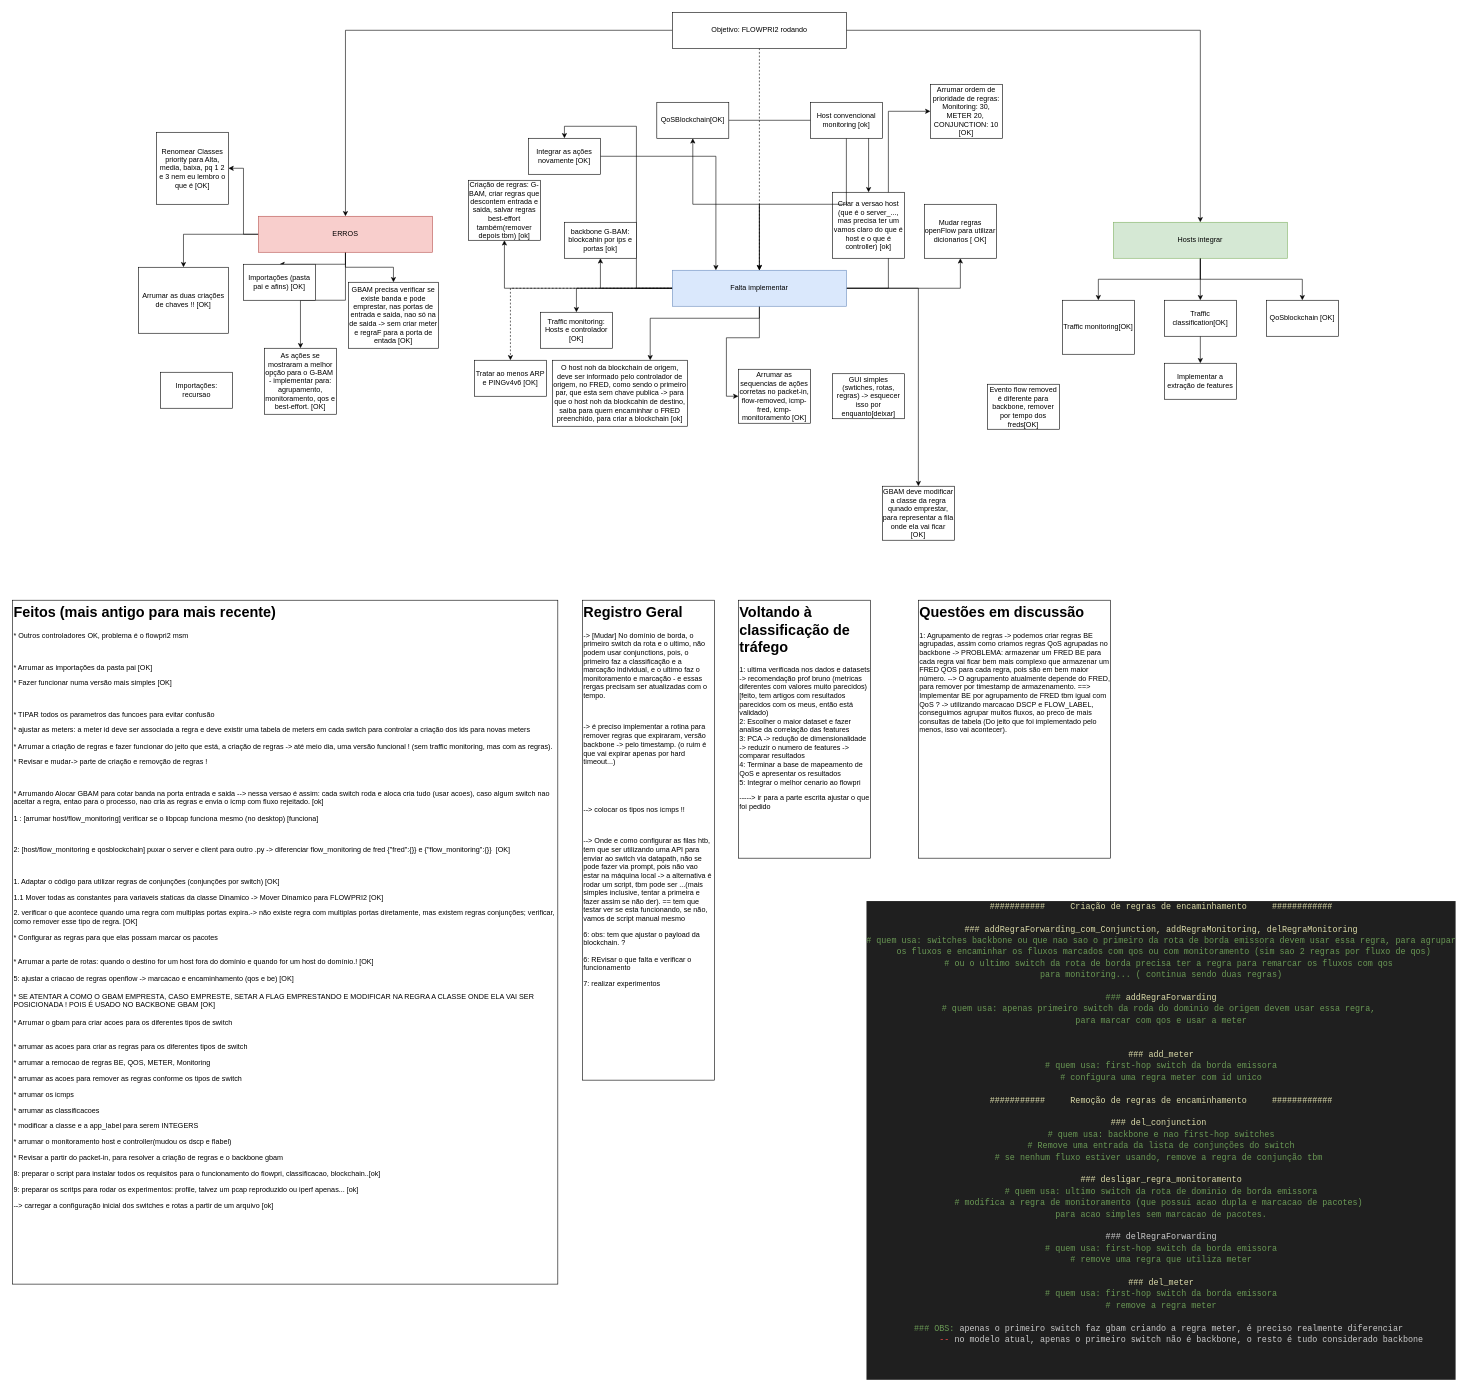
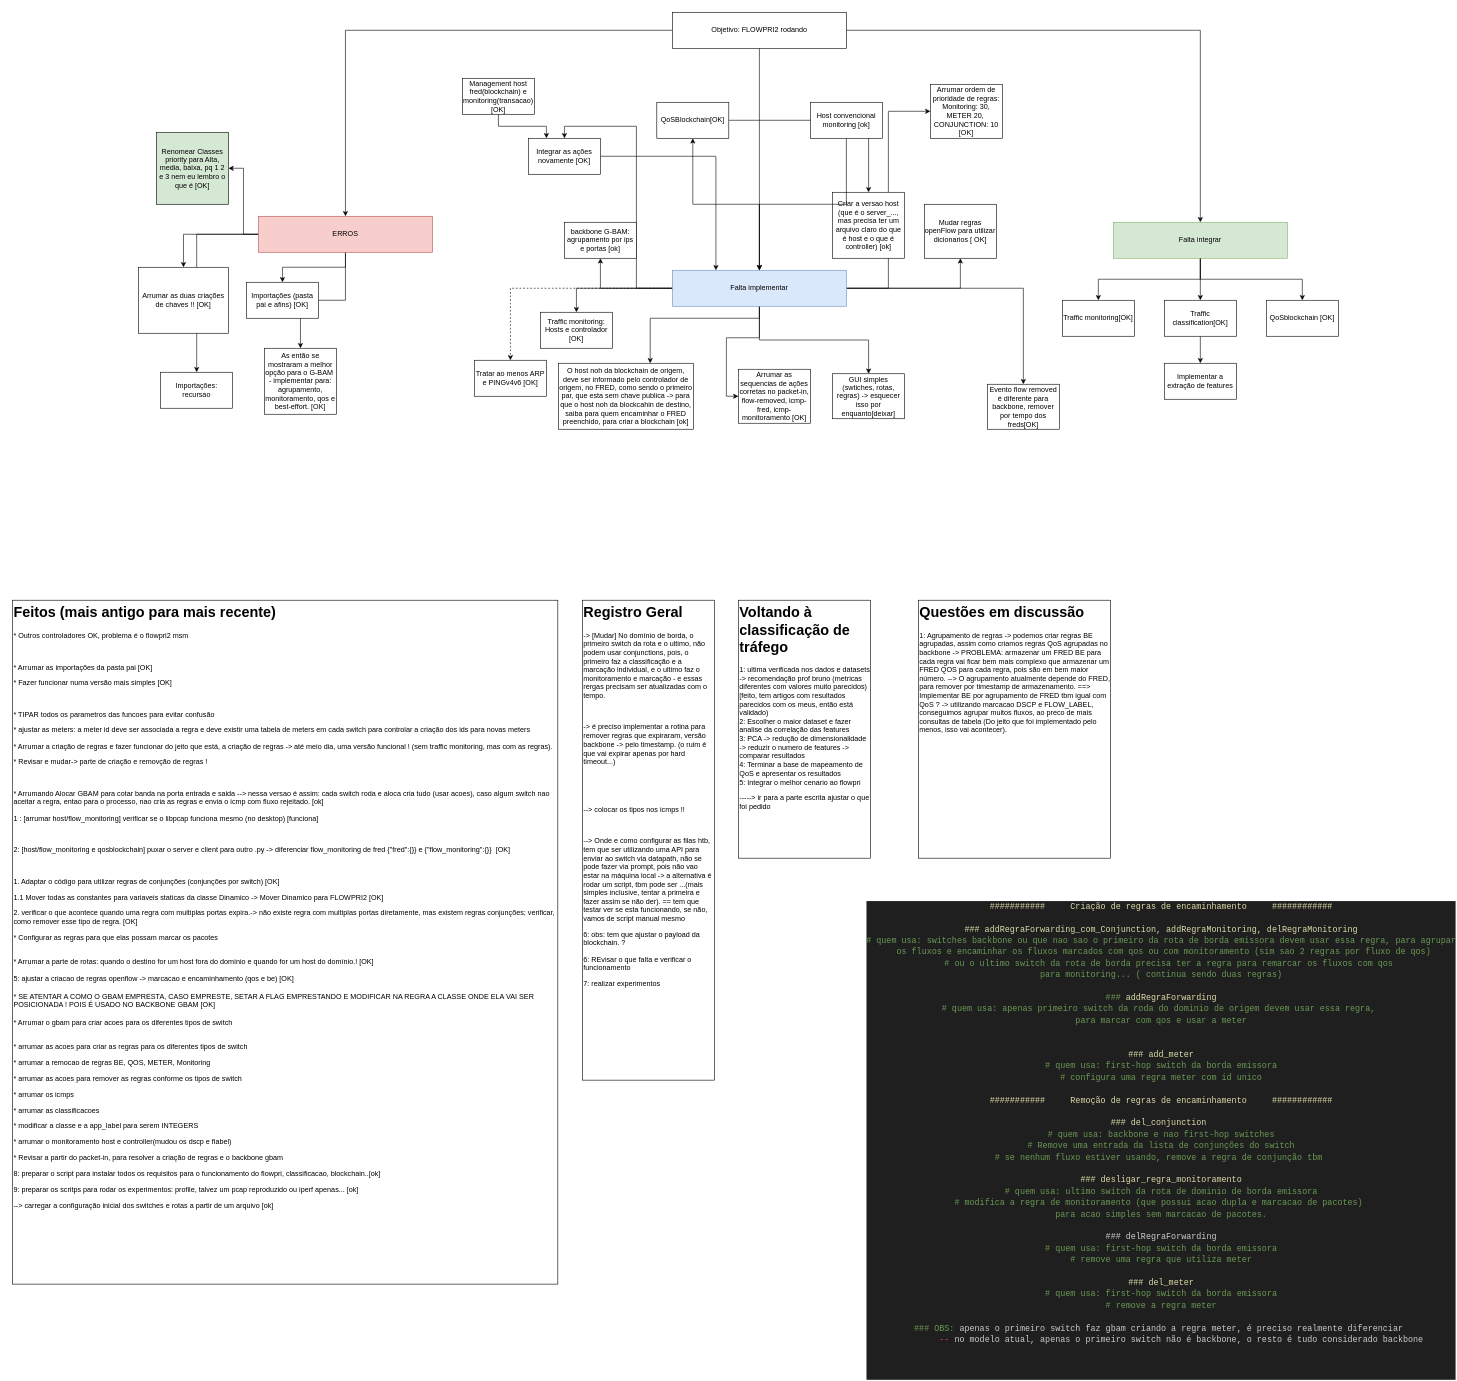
node "Management host fred(blockchain) e monitoring(transacao)[OK]": added
edge "Management host fred(blockchain) e monitoring(transacao)[OK]" -> "Integrar as ações novamente [OK]": added
edge "Objetivo: FLOWPRI2 rodando" -> "Falta implementar": style dashed -> solid
node "Renomear Classes priority para Alta, media, baixa, pq 1 2 e 3 nem eu lembro o que é [OK]": fillcolor #ffffff -> #d5e8d4
node "Criação de regras: G-BAM, criar regras que descontem entrada e saida, salvar regras best-effort também(remover depois tbm) [ok]": removed
node "Criar a versao host (que é o server_..., mas precisa ter um vamos claro do que é host e o que é controller) [ok]": label "Criar a versao host (que é o server_..., mas precisa ter um vamos claro do que é host e o que é controller) [ok]" -> "Criar a versao host (que é o server_..., mas precisa ter um arquivo claro do que é host e o que é controller) [ok]"
node "backbone G-BAM: blockcahin por ips e portas [ok]": label "backbone G-BAM: blockcahin por ips e portas [ok]" -> "backbone G-BAM: agrupamento por ips e portas [ok]"
node "Hosts integrar": label "Hosts integrar" -> "Falta integrar"
edge "Falta implementar" -> "Criação de regras: G-BAM, criar regras que descontem entrada e saida, salvar regras best-effort também(remover depois tbm) [ok]": removed
edge "ERROS" -> "GBAM precisa verificar se existe banda e pode emprestar, nas portas de entrada e saida, nao só na de saida -> sem criar meter e regraF para a porta de entada [OK]": removed
node "Importações (pasta pai e afins) [OK]": moved (279, 282) -> (282, 300)
node "GBAM precisa verificar se existe banda e pode emprestar, nas portas de entrada e saida, nao só na de saida -> sem criar meter e regraF para a porta de entada [OK]": removed
node "Traffic monitoring[OK]": size 72x54 -> 72x36
edge "Falta implementar" -> "Evento flow removed é diferente para backbone, remover por tempo dos freds[OK]": added
edge "Falta implementar" -> "GUI simples (swtiches, rotas, regras) -> esquecer isso por enquanto[deixar]": added
edge "ERROS" -> "Importações: recursao": added
node "As ações se mostraram a melhor opção para o G-BAM - implementar para: agrupamento, monitoramento, qos e best-effort. [OK]": label "As ações se mostraram a melhor opção para o G-BAM - implementar para: agrupamento, monitoramento, qos e best-effort. [OK]" -> "As então se mostraram a melhor opção para o G-BAM - implementar para: agrupamento, monitoramento, qos e best-effort. [OK]"
edge "Falta implementar" -> "GBAM deve modificar a classe da regra qunado emprestar, para representar a fila onde ela vai ficar [OK]": removed
node "O host noh da blockchain de origem, deve ser informado pelo controlador de origem, no FRED, como sendo o primeiro par, que esta sem chave publica -> para que o host noh da blockcahin de destino, saiba para quem encaminhar o FRED preenchido, para criar a blockchain [ok]": moved (620, 393) -> (626, 396)
node "GBAM deve modificar a classe da regra qunado emprestar, para representar a fila onde ela vai ficar [OK]": removed
